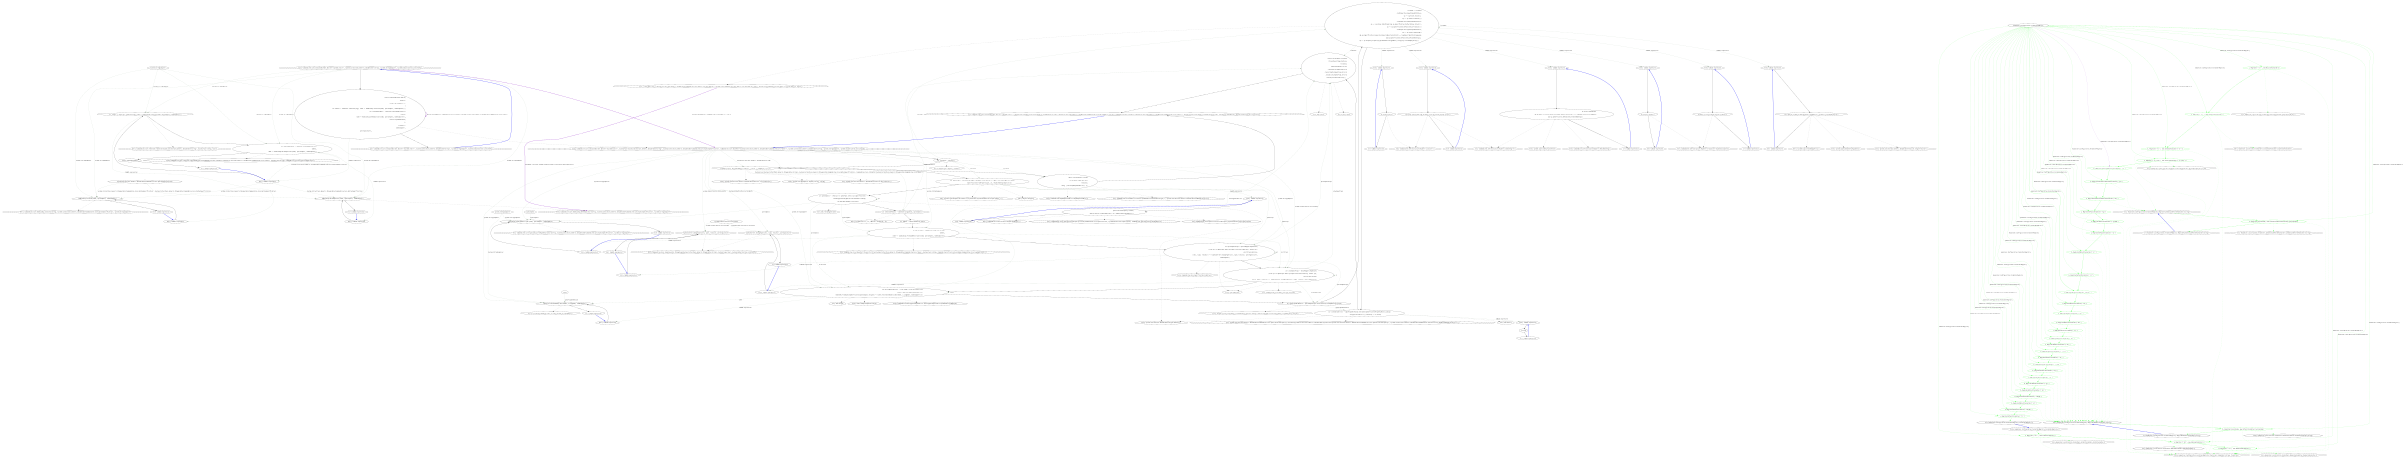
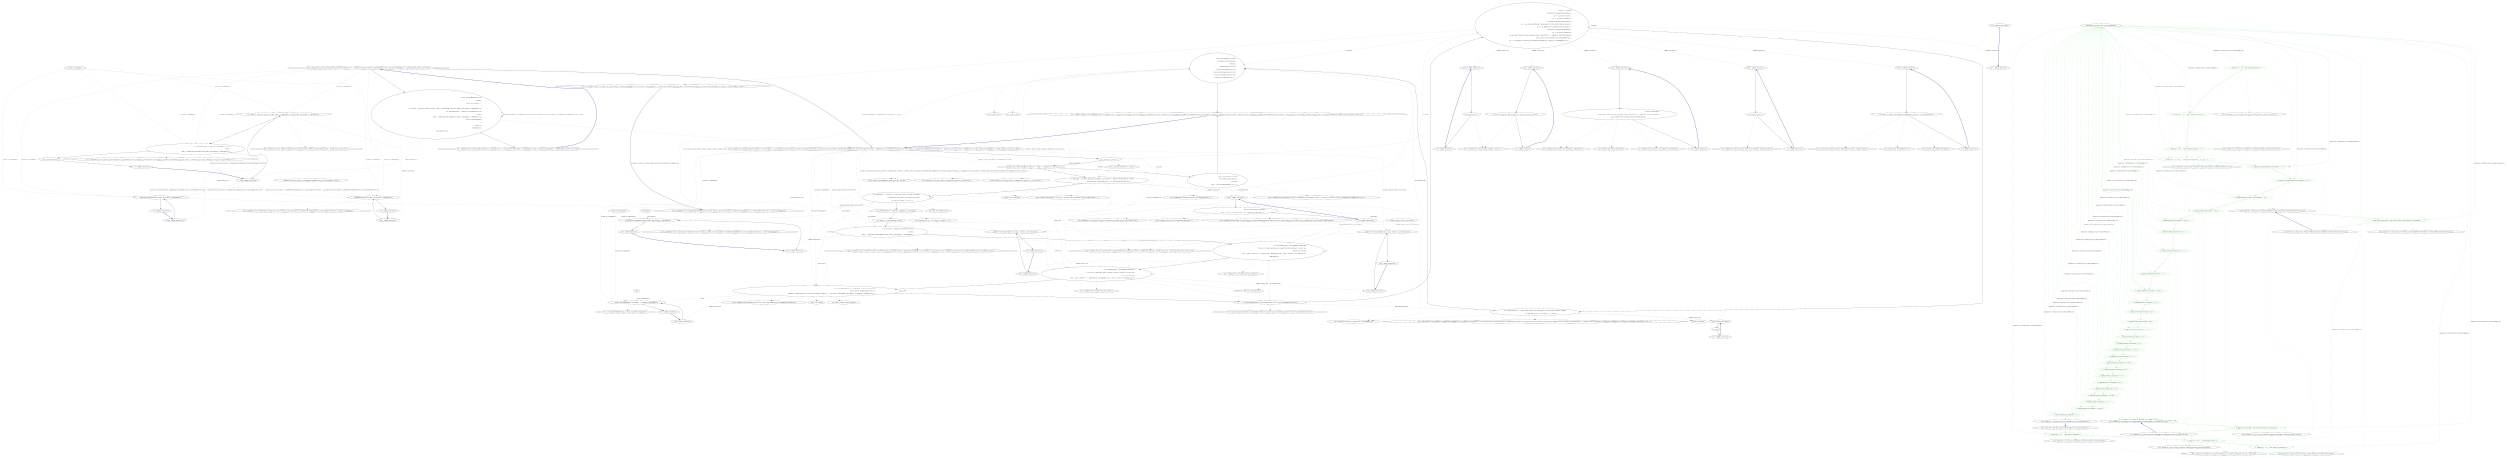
node "sp.Specification.DefaultValue.FromJust()": removed
edge "Humanizer.Configuration.FormatterRegistry" -> "0: RegisterCzechSlovakPolishFormatter(''sk'')": now "0: Register(''sr-Latn'', new SerbianFormatter(''sr-Latn''))" -> "0: RegisterCzechSlovakPolishFormatter(''sk'')"
edge "Humanizer.Configuration.FormatterRegistry" -> "0: RegisterDefaultFormatter(''ja'')": removed, label "Humanizer.Configuration.FormatterRegistry"
